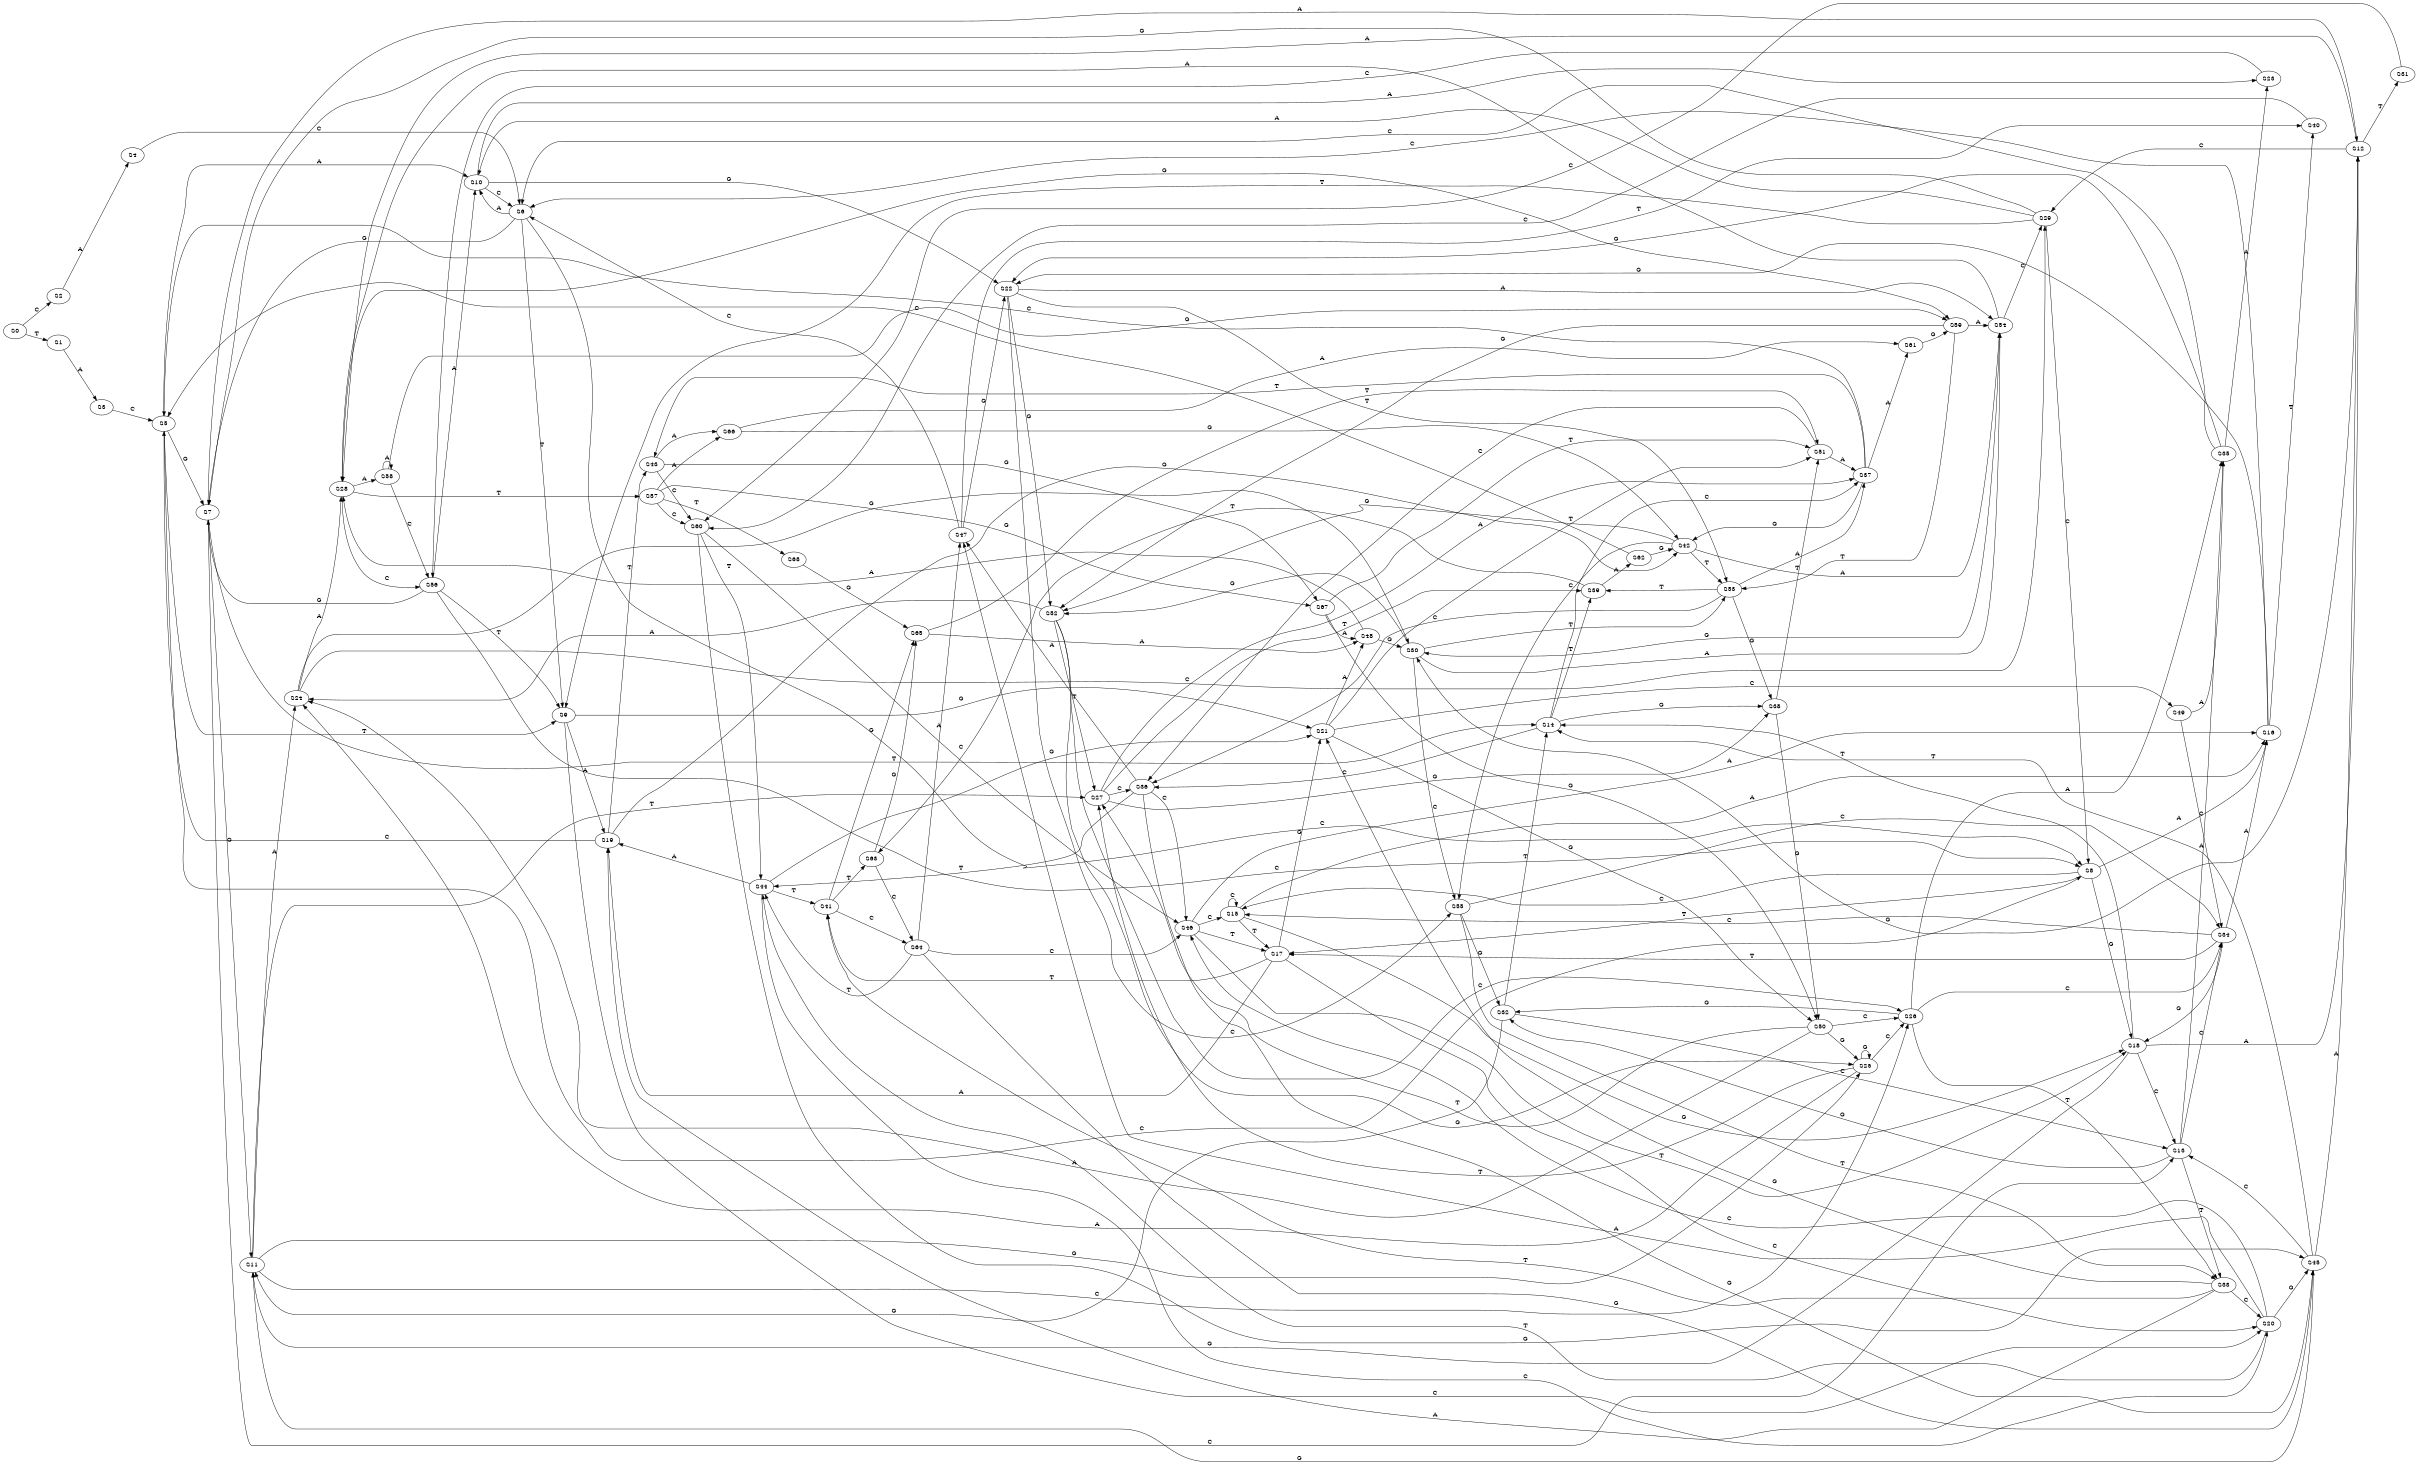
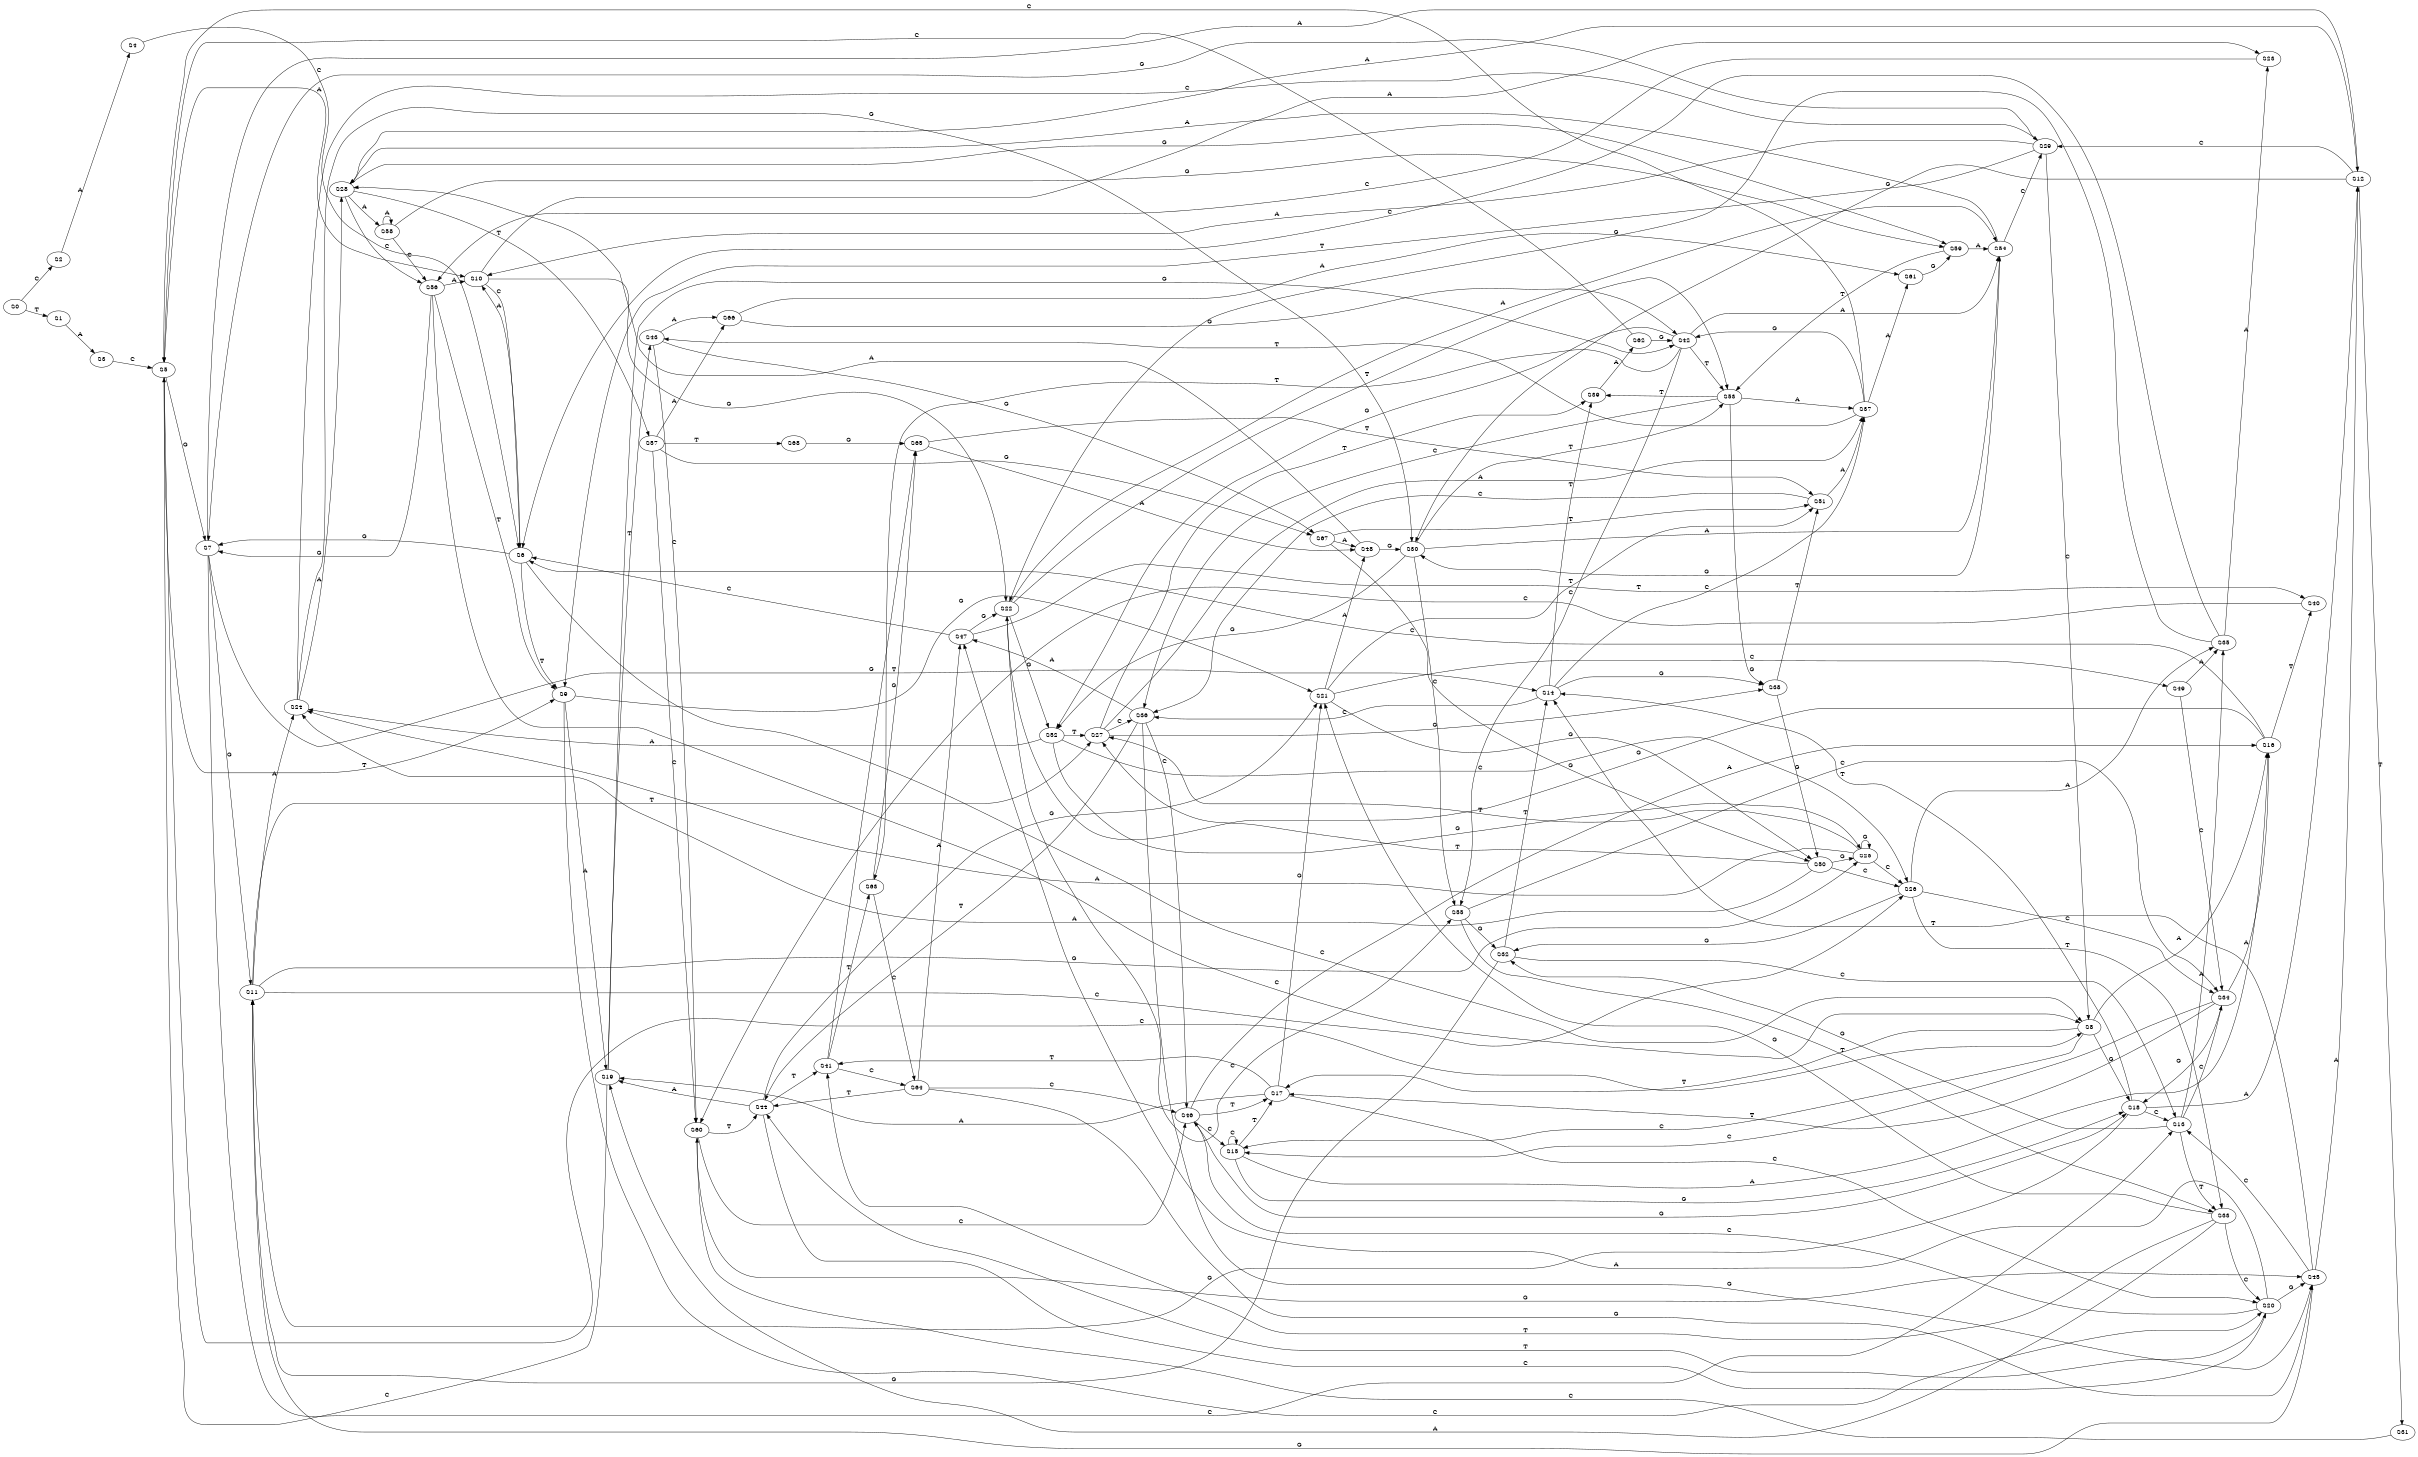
edge "S59" -> "S52": removed, label "G"
edge "S39" -> "S63": now "S42" -> "S63"
edge "S46" -> "S18": label "T" -> "G"
